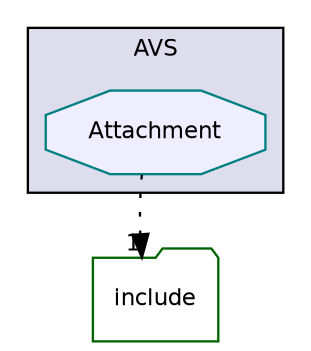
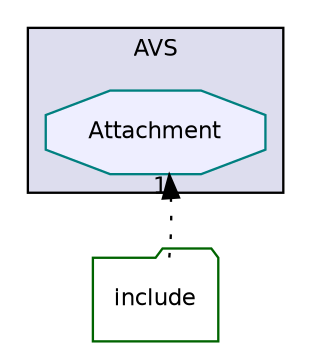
edge "Attachment" -> "include": reversed
